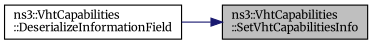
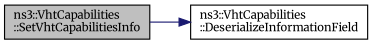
edge "ns3::VhtCapabilities ::DeserializeInformationField" -> "ns3::VhtCapabilities ::SetVhtCapabilitiesInfo": reversed
